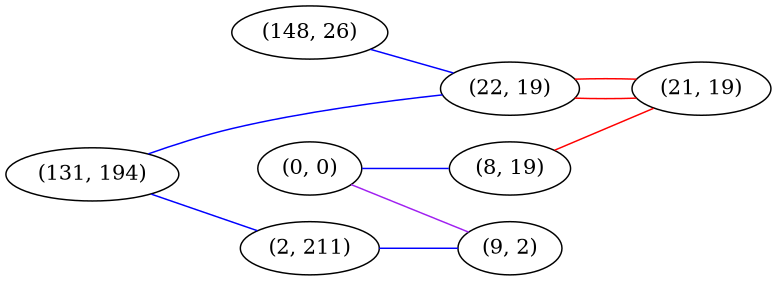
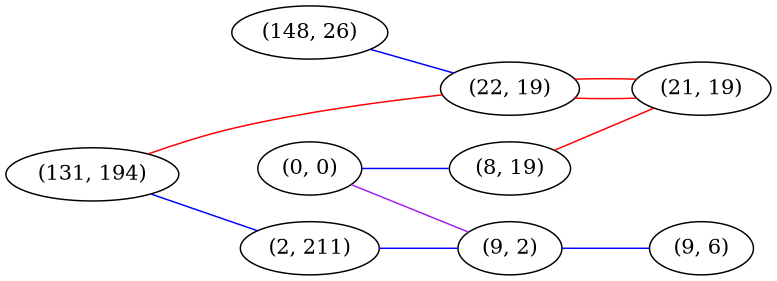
edge "(22, 19)" -- "(131, 194)": color blue -> red
node "(9, 6)": added
